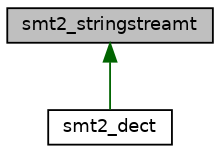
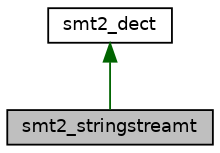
edge "smt2_dect" -> "smt2_stringstreamt": reversed
